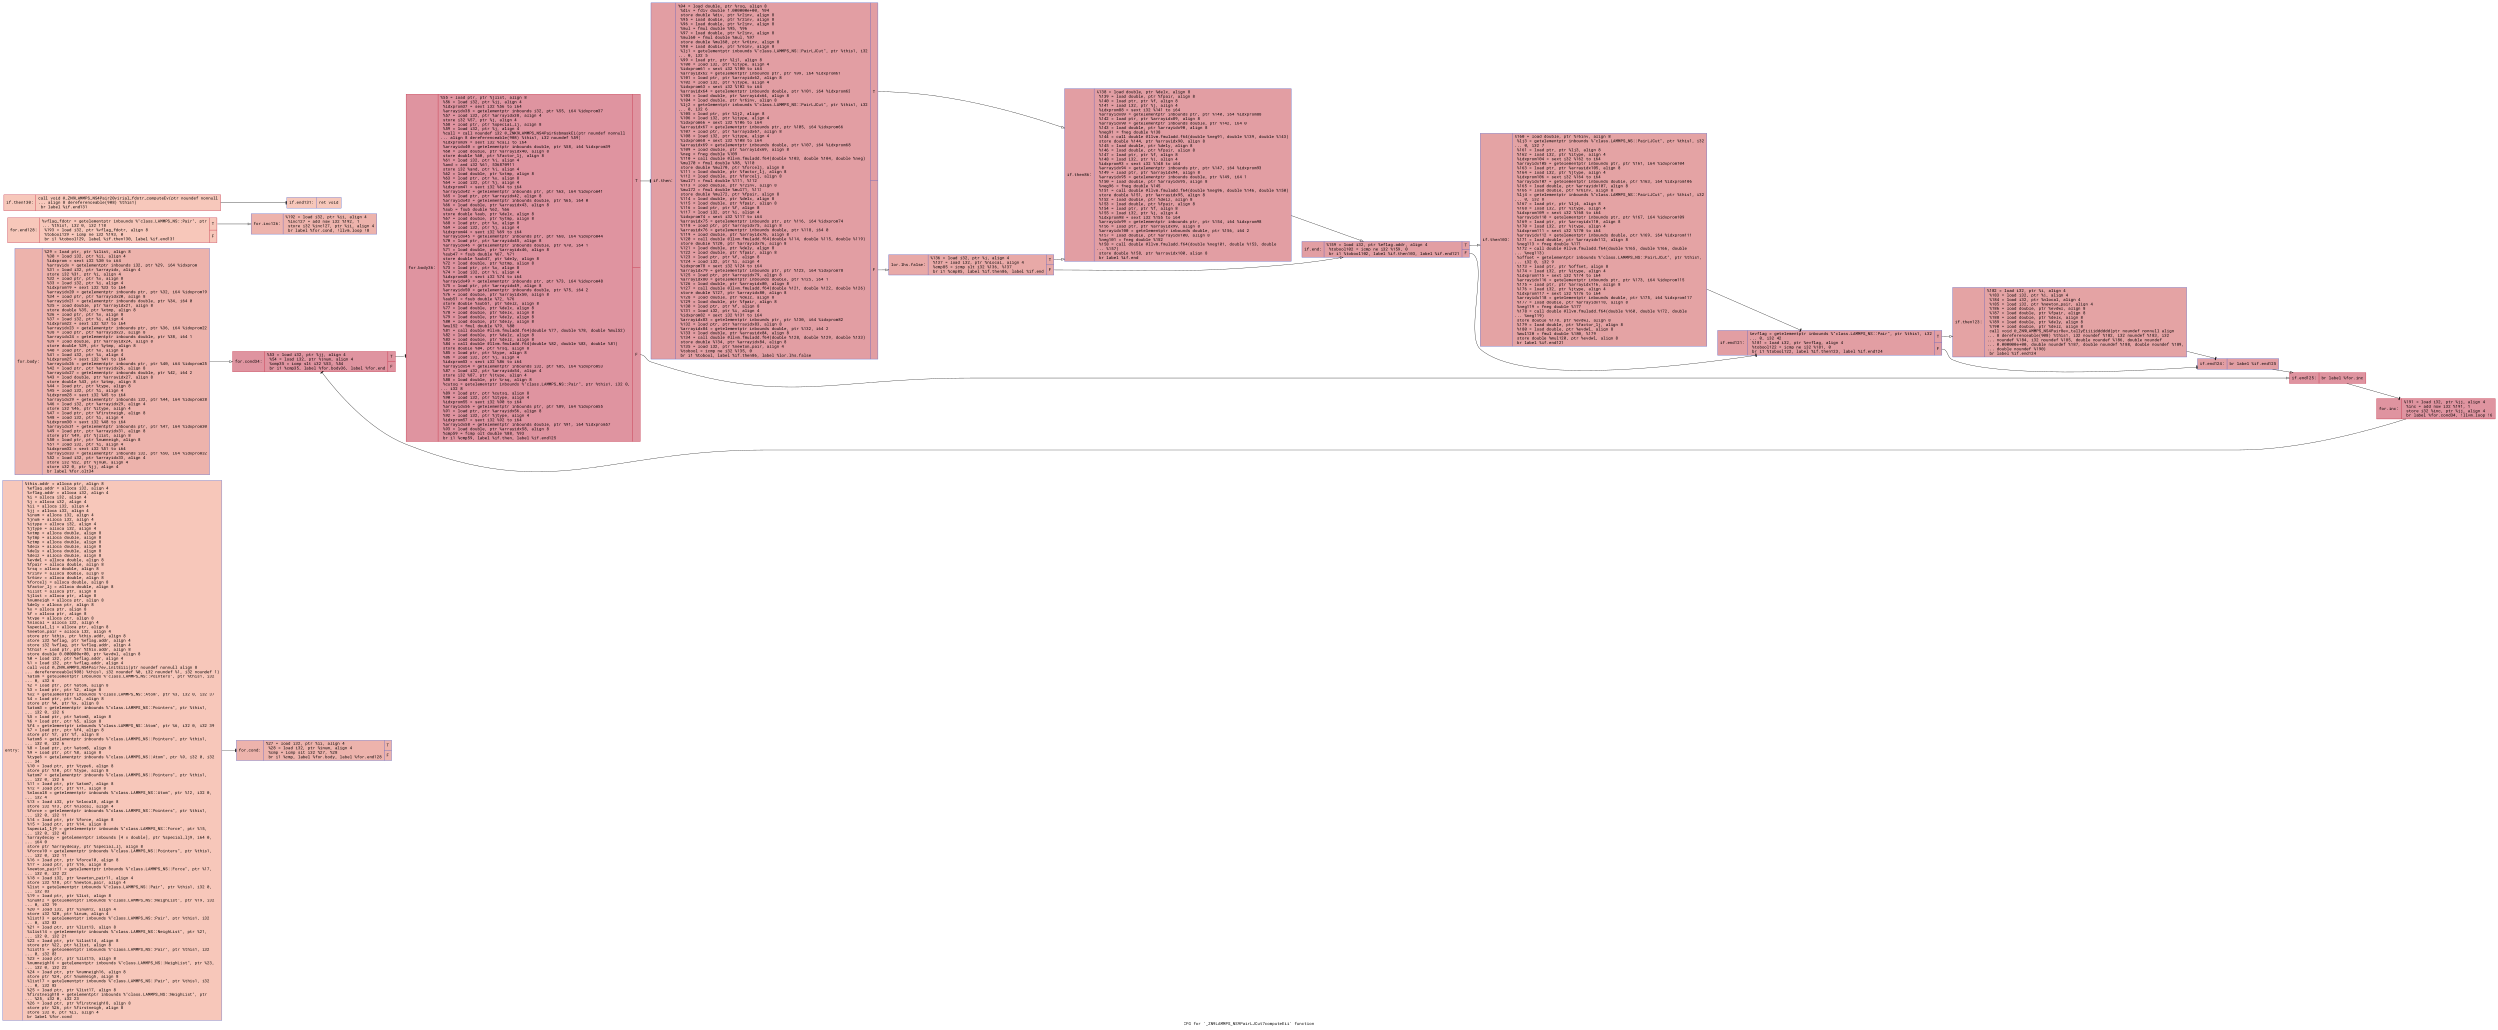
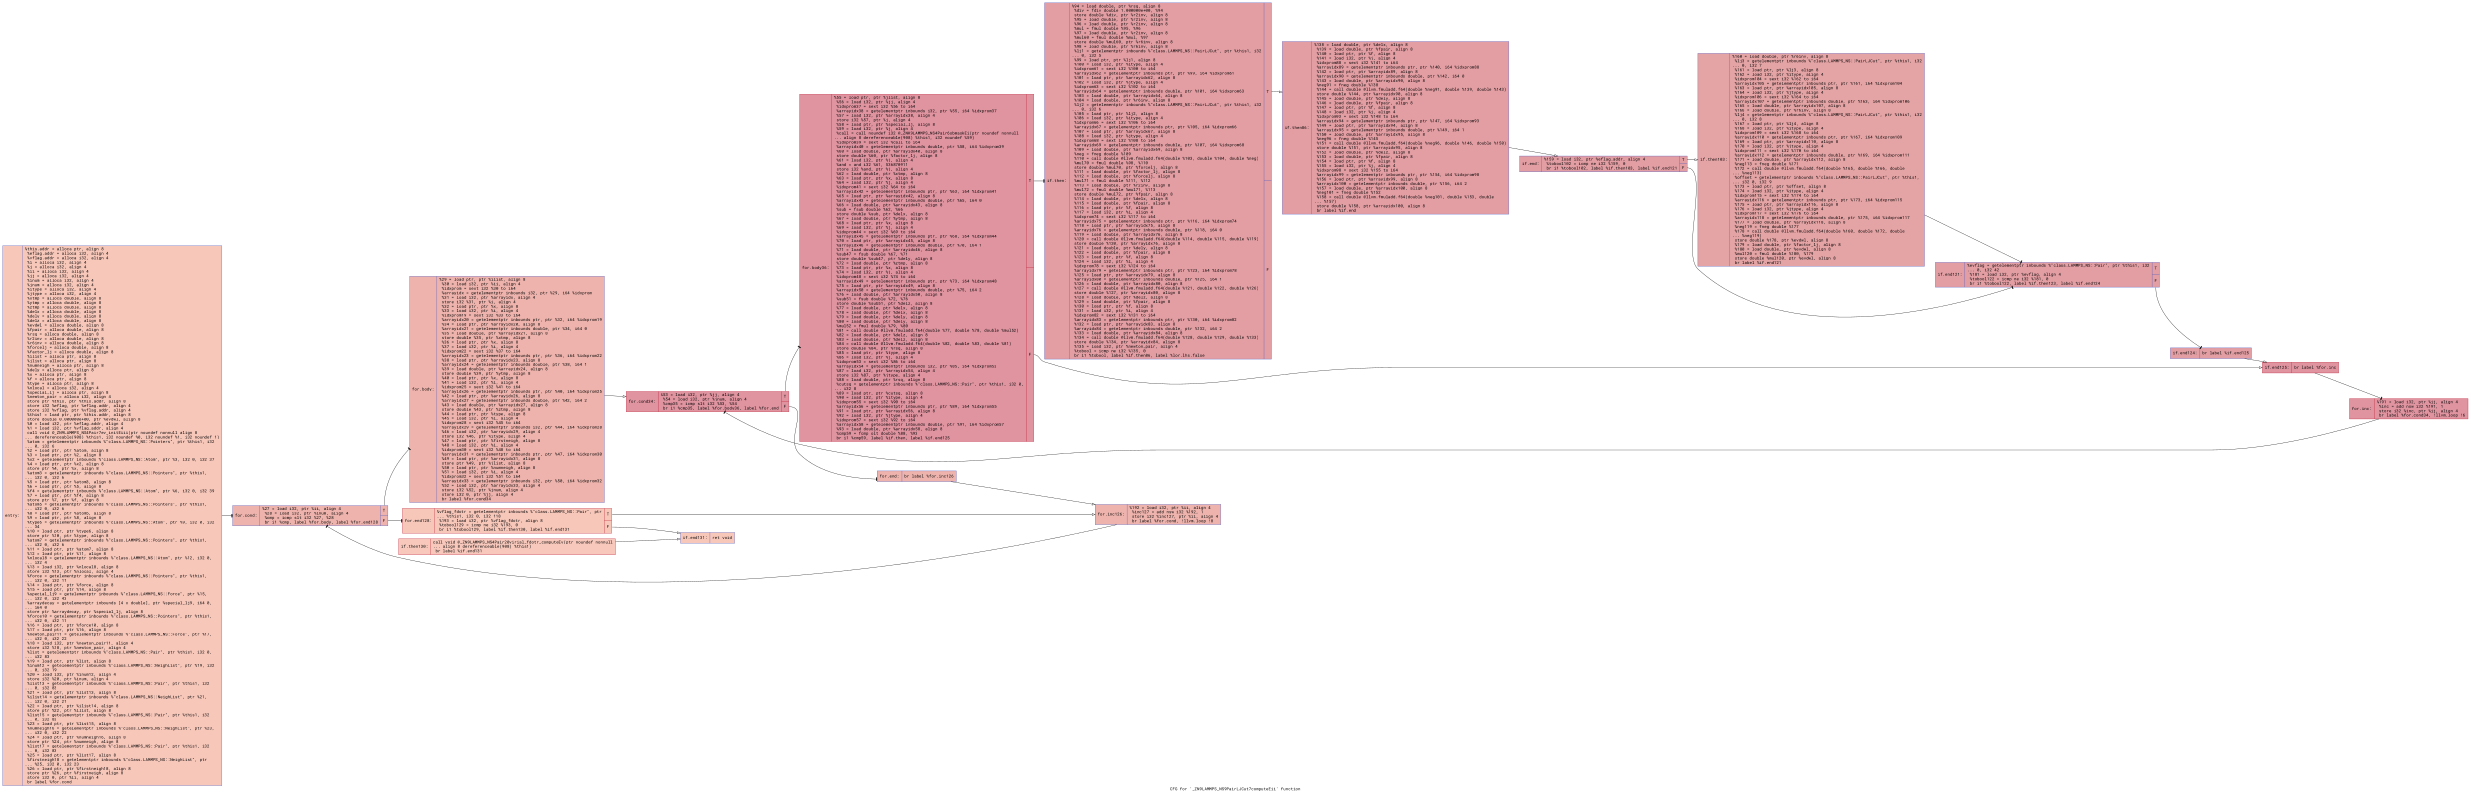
edge "if.then130:" -> "if.end131:": arrowhead tee -> onormal
node "lor.lhs.false:": removed
node "if.then123:": removed
node "for.body:": text "br label %for.olt34" -> "br label %for.cond34"
edge "for.cond:" -> "for.body:": added
node "for.end:": added
edge "for.cond:" -> "for.end128:": added
edge "for.end128:" -> "if.end131:": added
edge "for.inc126:" -> "for.cond:": added
